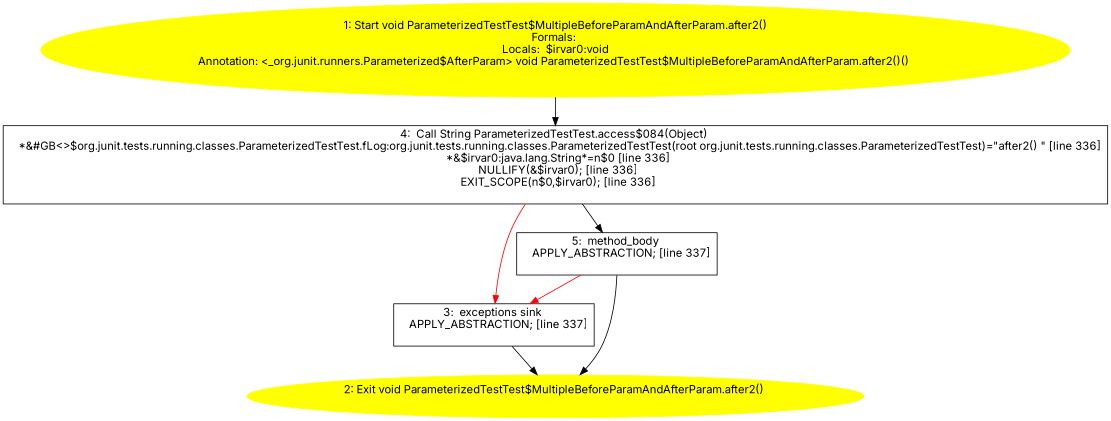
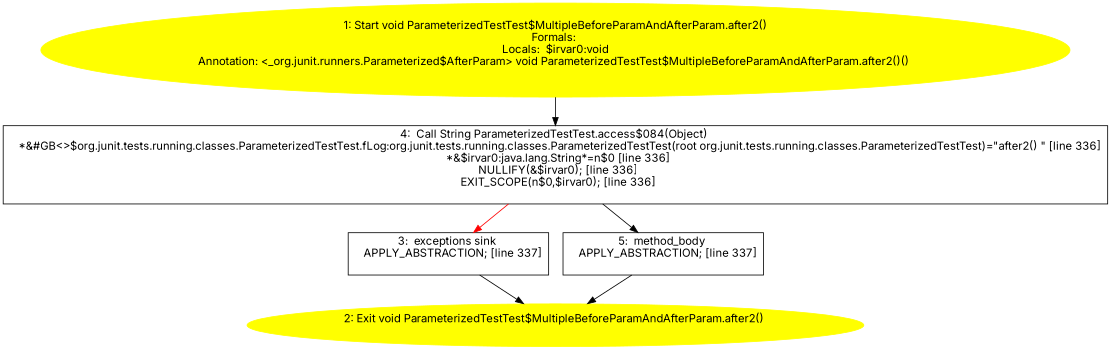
edge "5:  method_body APPLY_ABSTRACTION; [line 337]" -> "3:  exceptions sink APPLY_ABSTRACTION; [line 337]": removed
